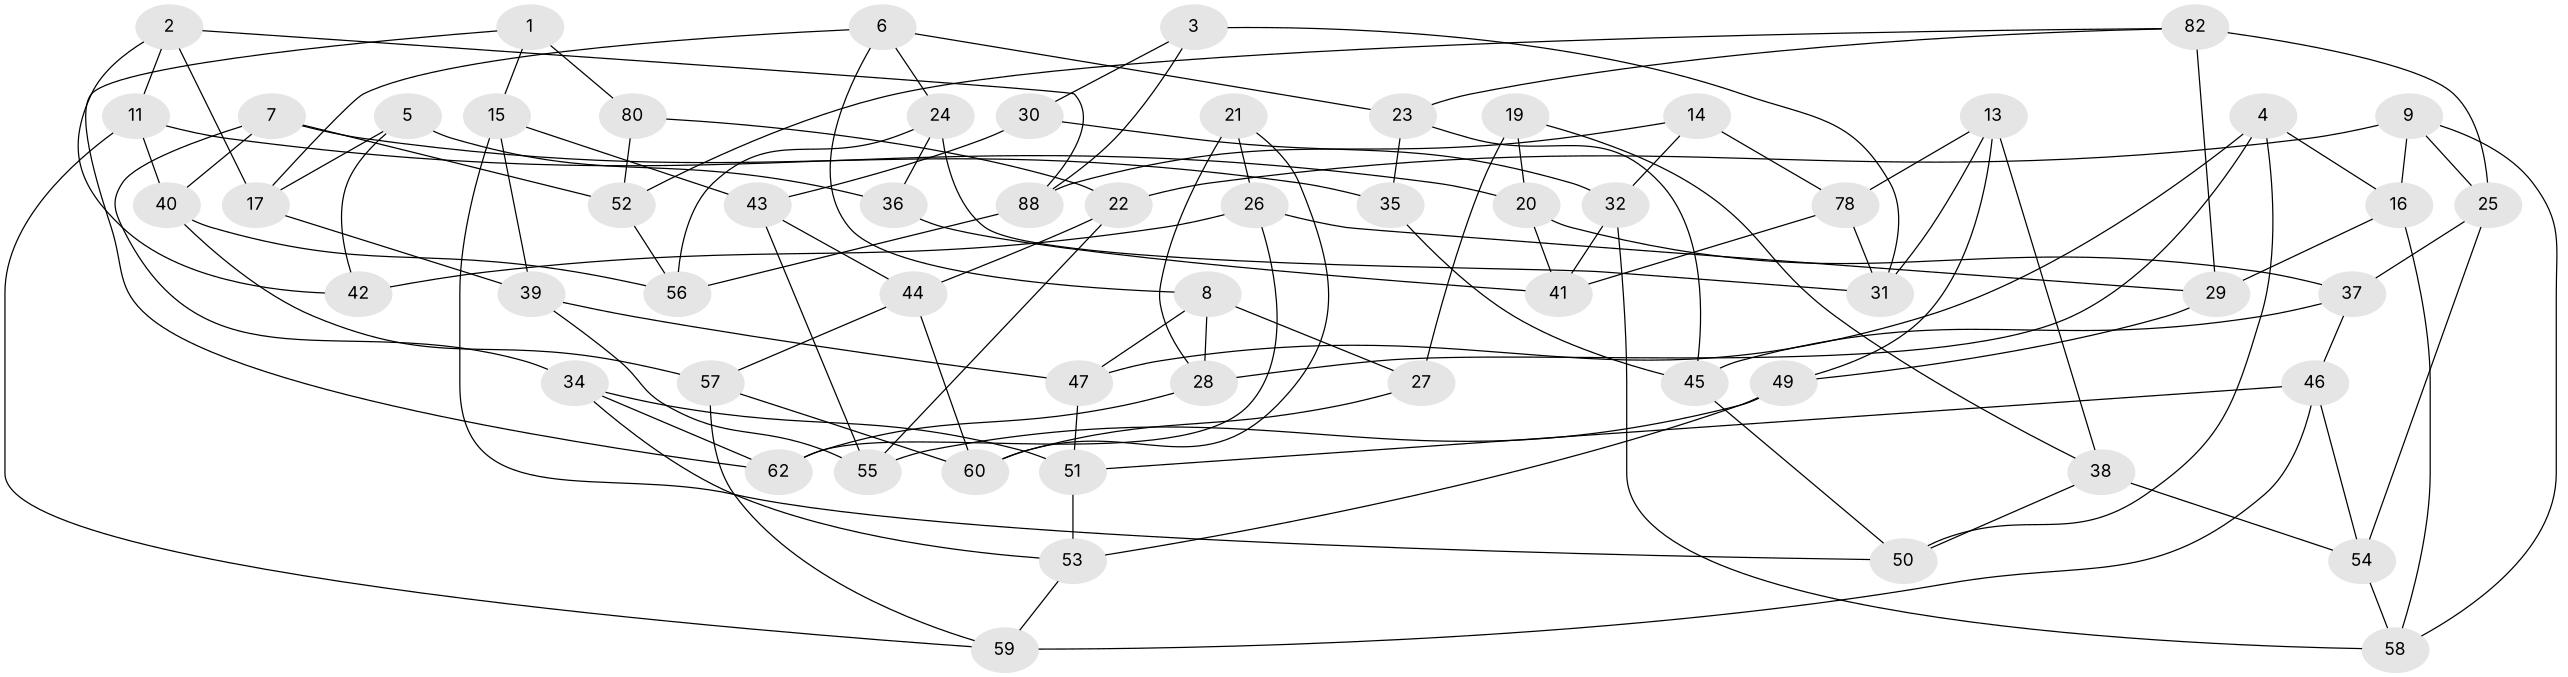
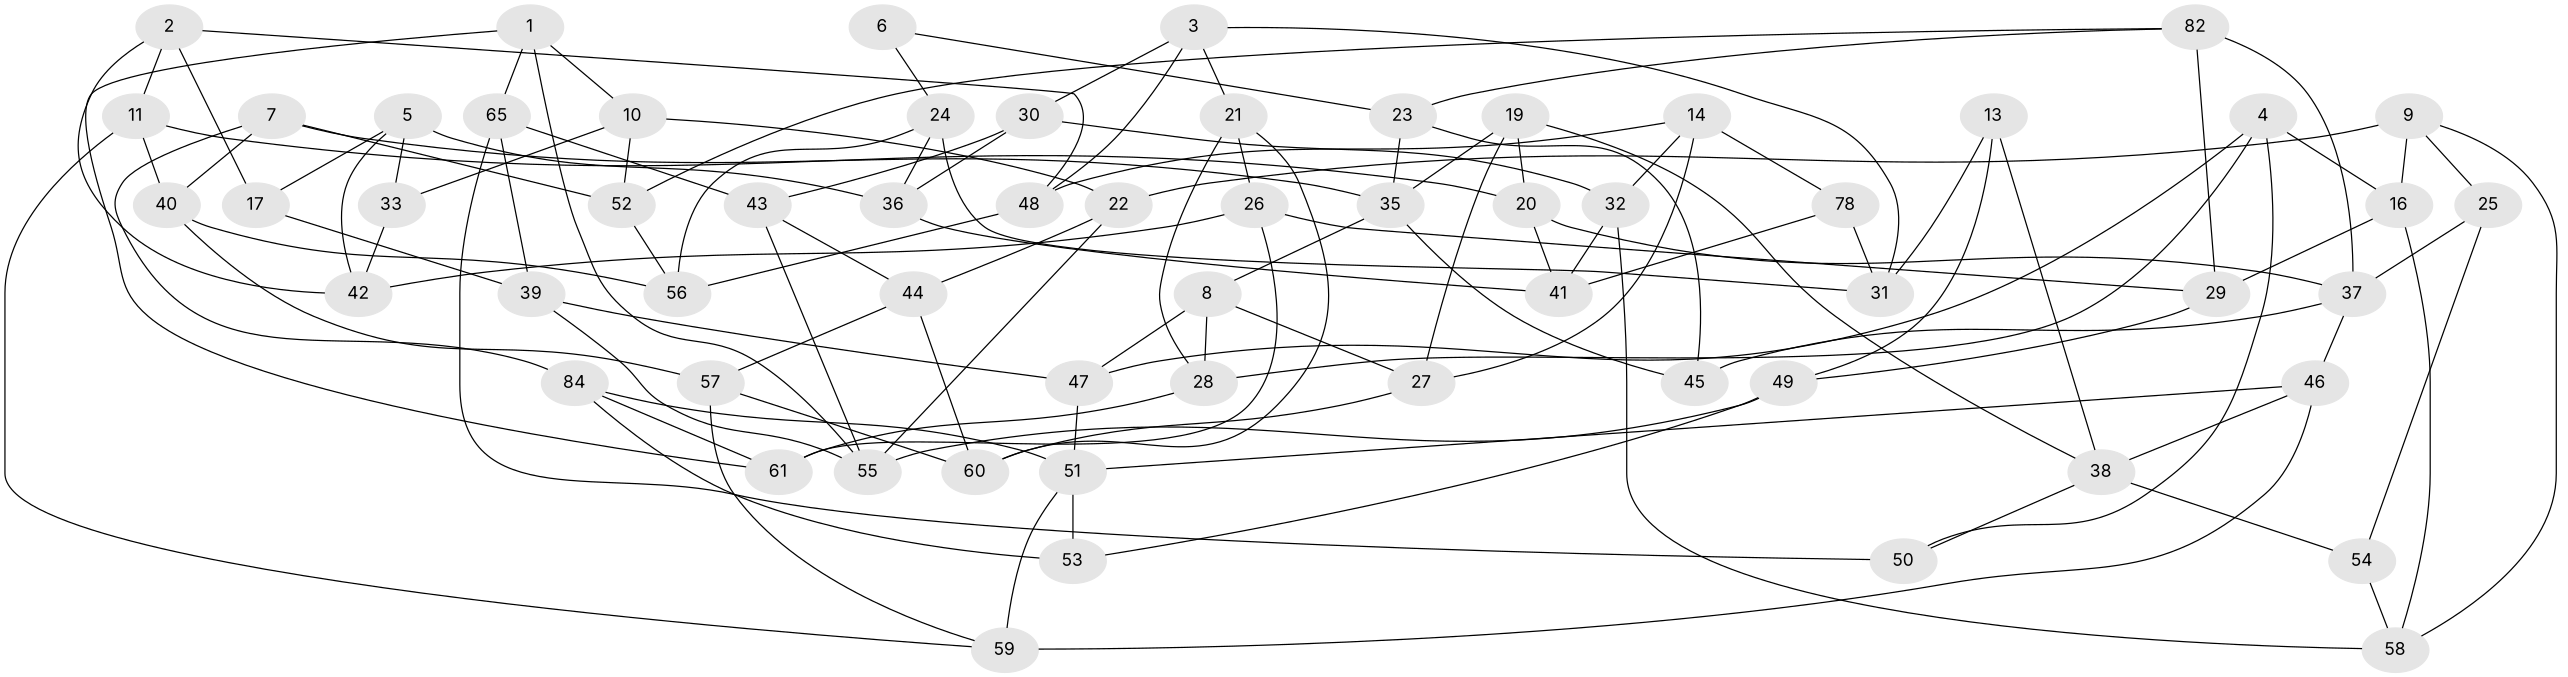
edge "6" -- "17": removed
edge "82" -- "25": now "82" -- "37"
edge "3" -- "21": added
node "15": label "15" -> "65"
node "80": label "80" -> "10"
edge "30" -- "36": added
edge "13" -- "78": removed
edge "19" -- "35": added
node "33": added
node "88": label "88" -> "48"
edge "6" -- "8": now "35" -- "8"
edge "1" -- "55": added
edge "14" -- "27": added
node "34": label "34" -> "84"
node "62": label "62" -> "61"
edge "45" -- "50": removed
edge "46" -- "54": now "46" -- "38"
edge "53" -- "59": now "51" -- "59"
